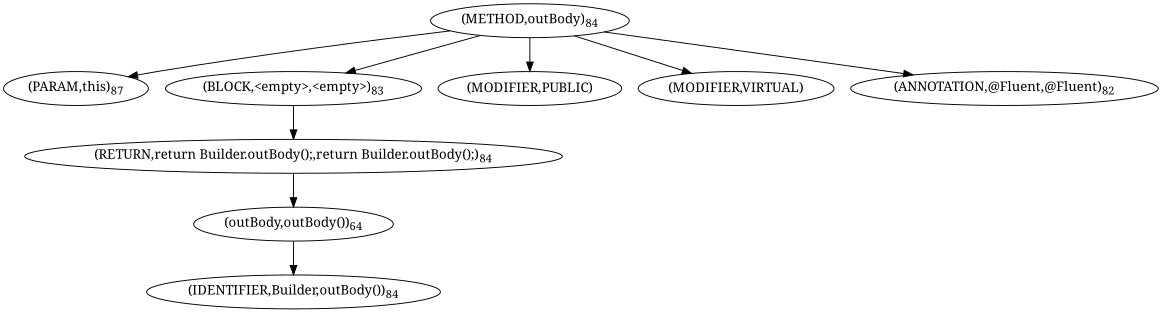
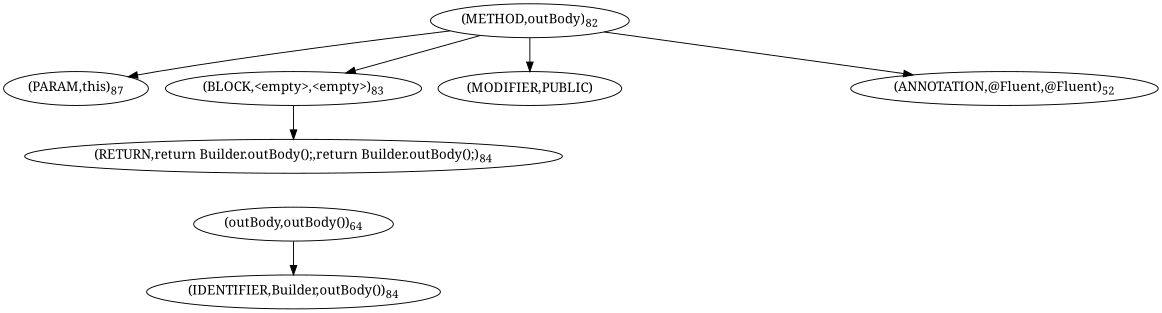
node "(METHOD,outBody)": text "84" -> "82"
node "(ANNOTATION,@Fluent,@Fluent)": text "82" -> "52"
node "(MODIFIER,VIRTUAL)": removed
edge "(RETURN,return Builder.outBody();,return Builder.outBody();)" -> "(outBody,outBody())": removed
